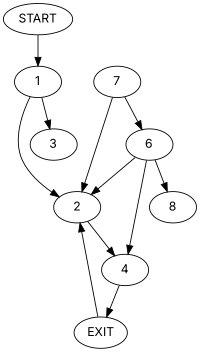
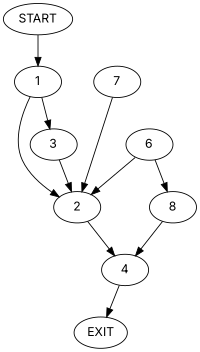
edge "7" -> "6": removed
edge "6" -> "4": now "8" -> "4"
edge "EXIT" -> "2": now "3" -> "2"
